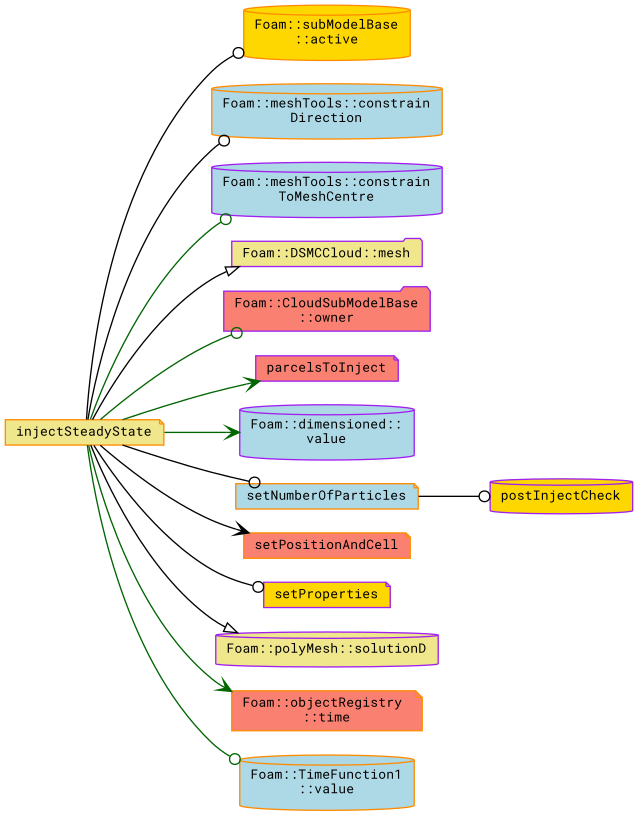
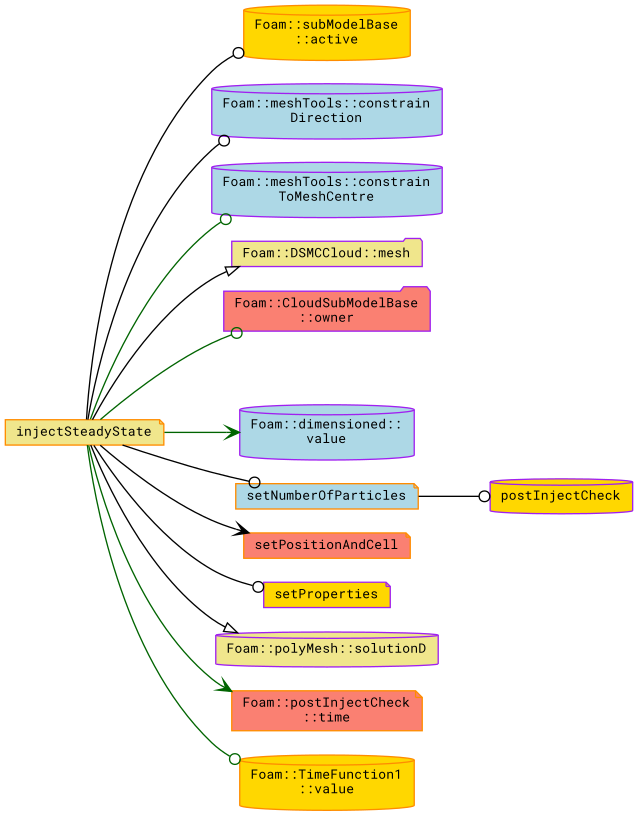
node "Foam::meshTools::constrain Direction": color darkorange -> purple
node "parcelsToInject": removed
node "Foam::objectRegistry ::time": label "Foam::objectRegistry ::time" -> "Foam::postInjectCheck ::time"
node "Foam::TimeFunction1 ::value": fillcolor lightblue -> gold
